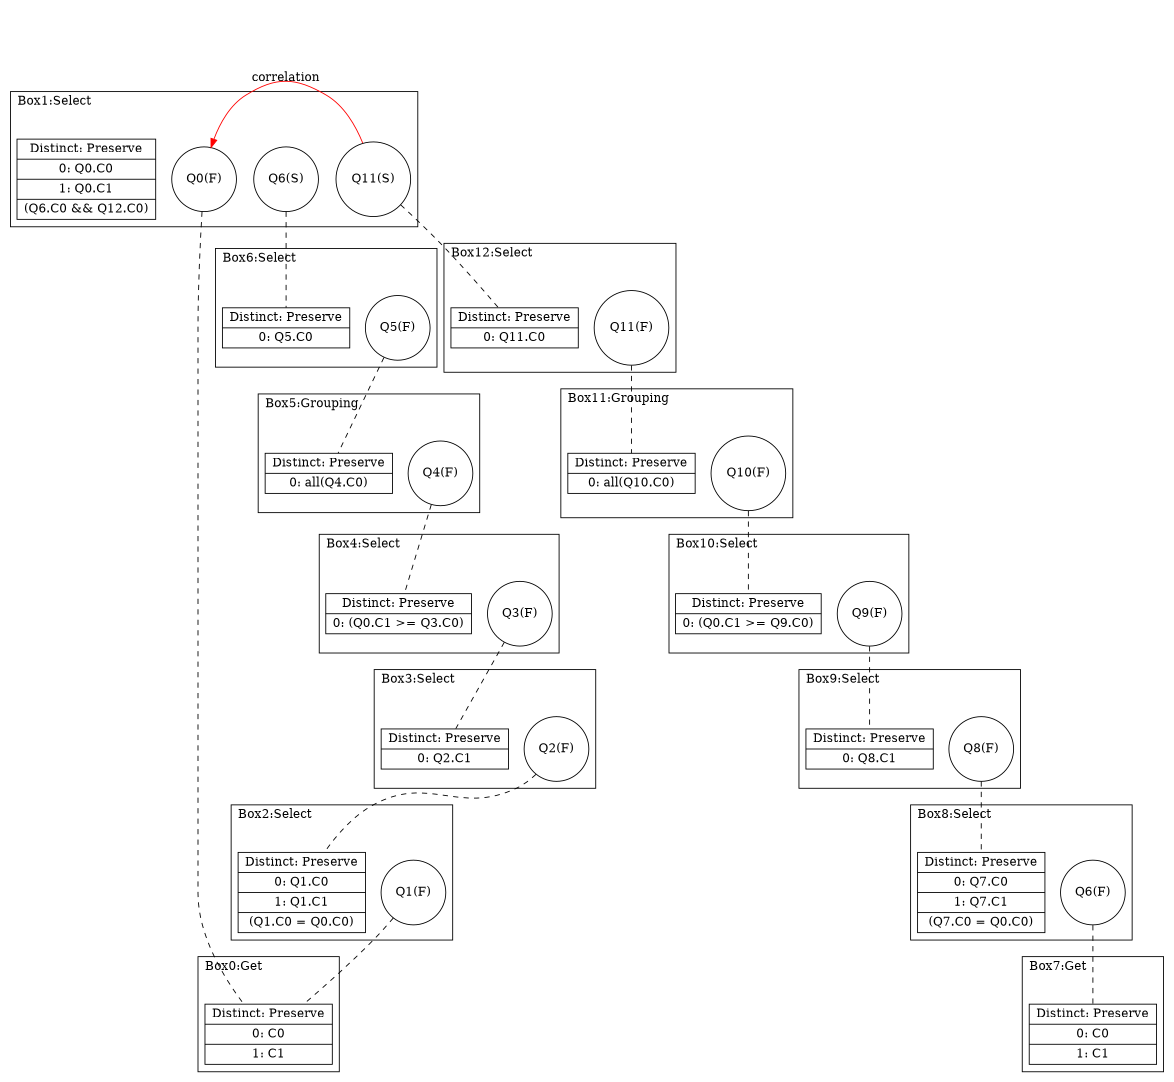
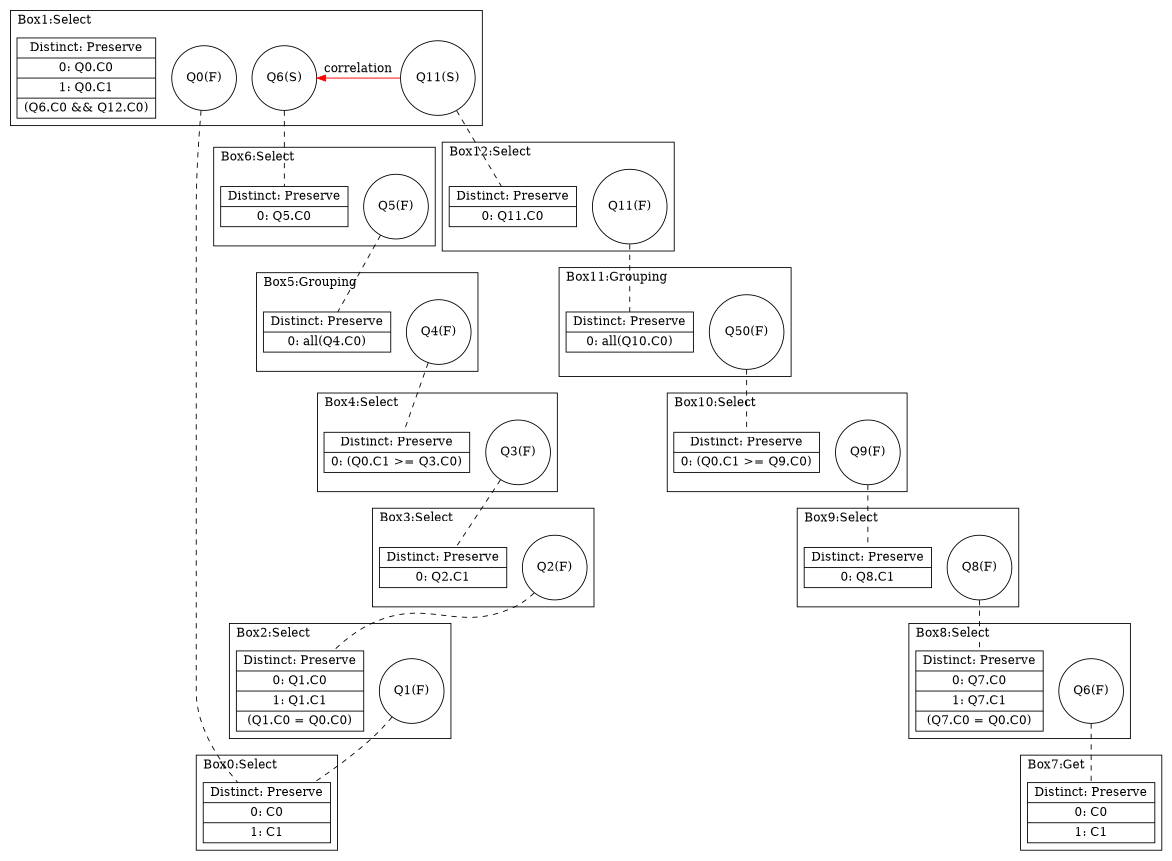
edge "Q11(S)" -> "Q0(F)": now "Q11(S)" -> "Q6(S)"
node "Q10(F)": label "Q10(F)" -> "Q50(F)"
cluster "Box0:Get": label "Box0:Get" -> "Box0:Select"
